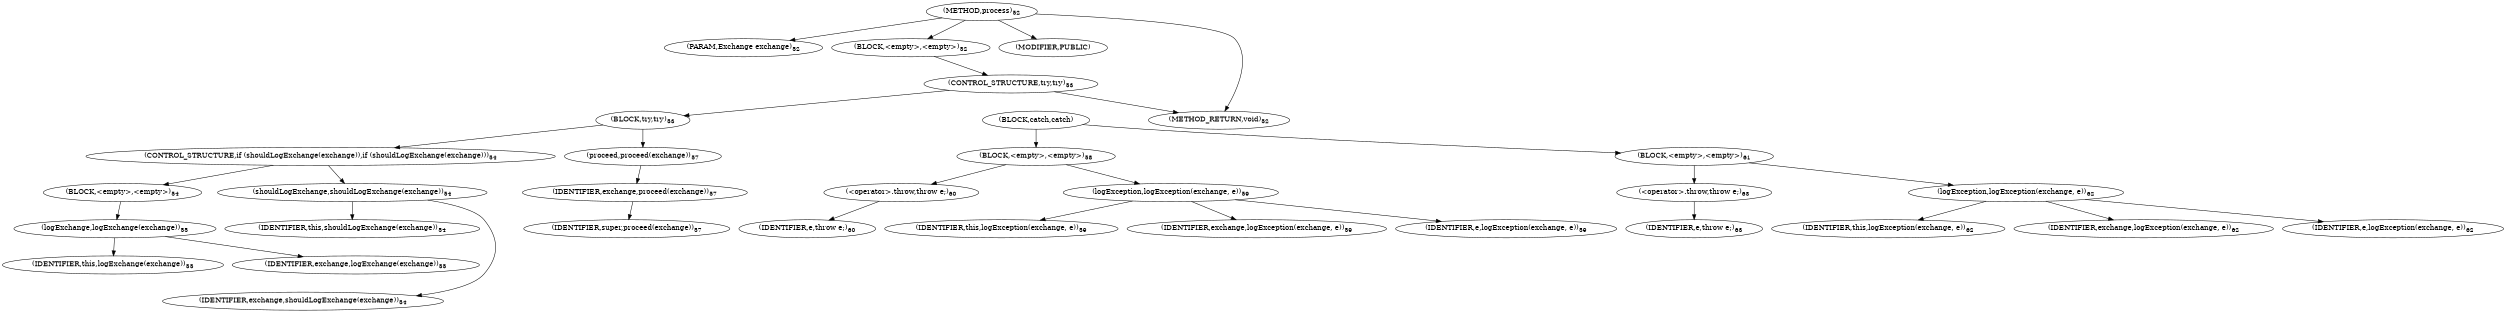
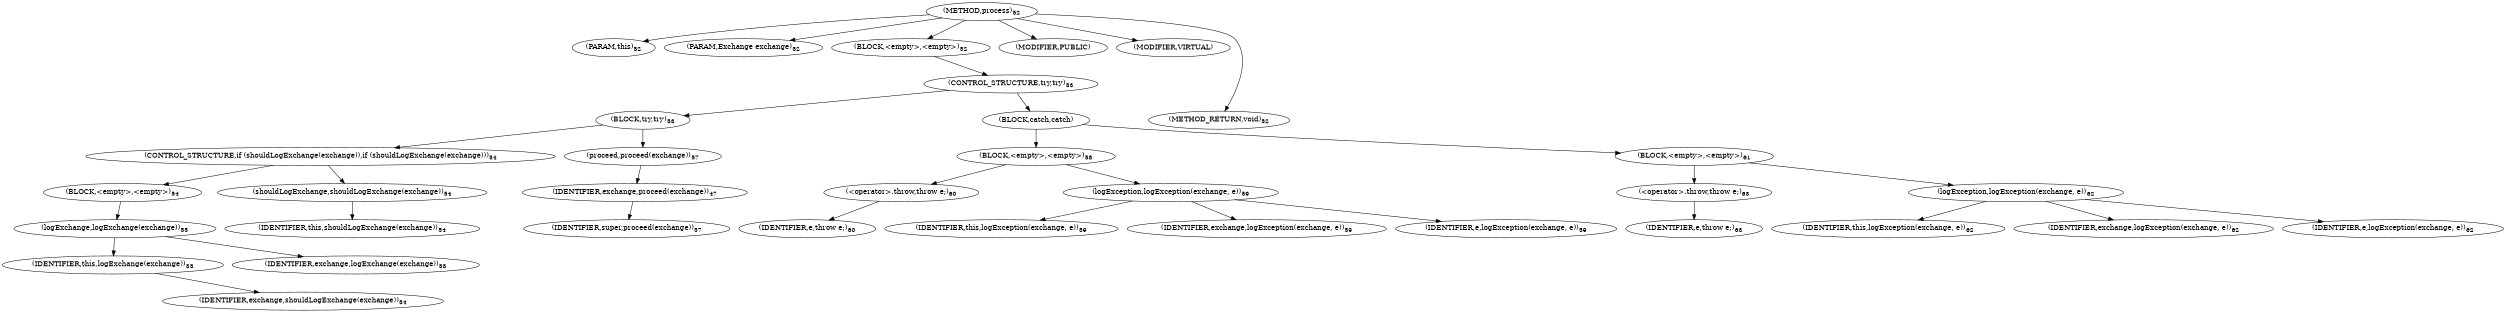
node "(PARAM,this)": added
node "(MODIFIER,VIRTUAL)": added
edge "(CONTROL_STRUCTURE,try,try)" -> "(METHOD_RETURN,void)": now "(CONTROL_STRUCTURE,try,try)" -> "(BLOCK,catch,catch)"
node "(IDENTIFIER,exchange,proceed(exchange))": text "57" -> "47"
edge "(shouldLogExchange,shouldLogExchange(exchange))" -> "(IDENTIFIER,exchange,shouldLogExchange(exchange))": now "(IDENTIFIER,this,logExchange(exchange))" -> "(IDENTIFIER,exchange,shouldLogExchange(exchange))"
